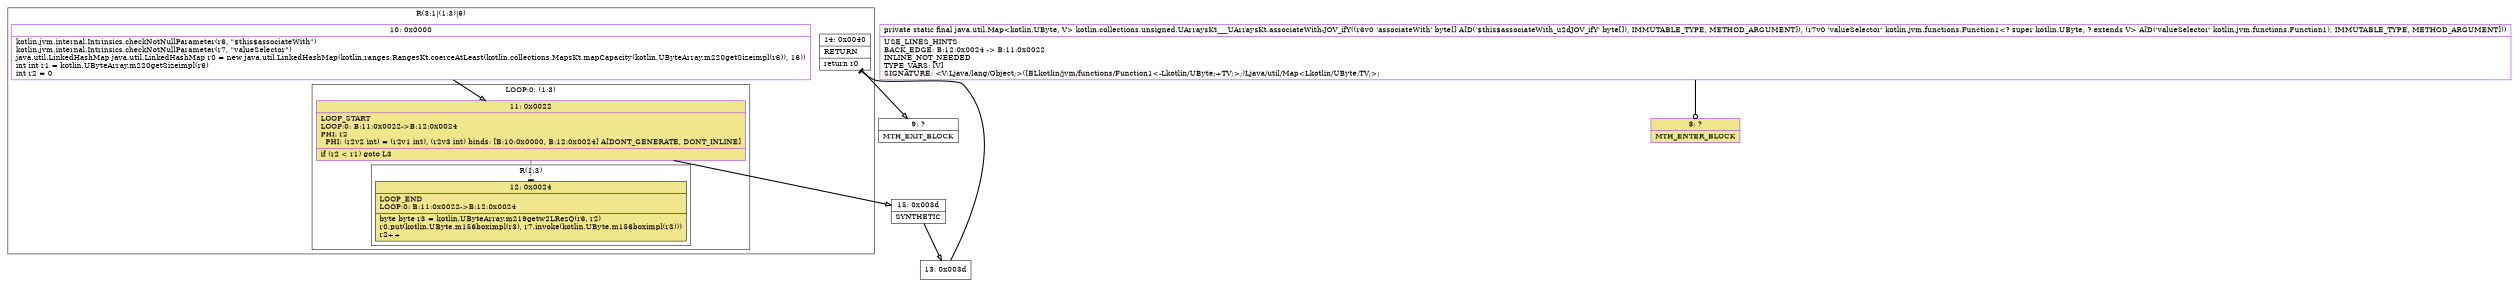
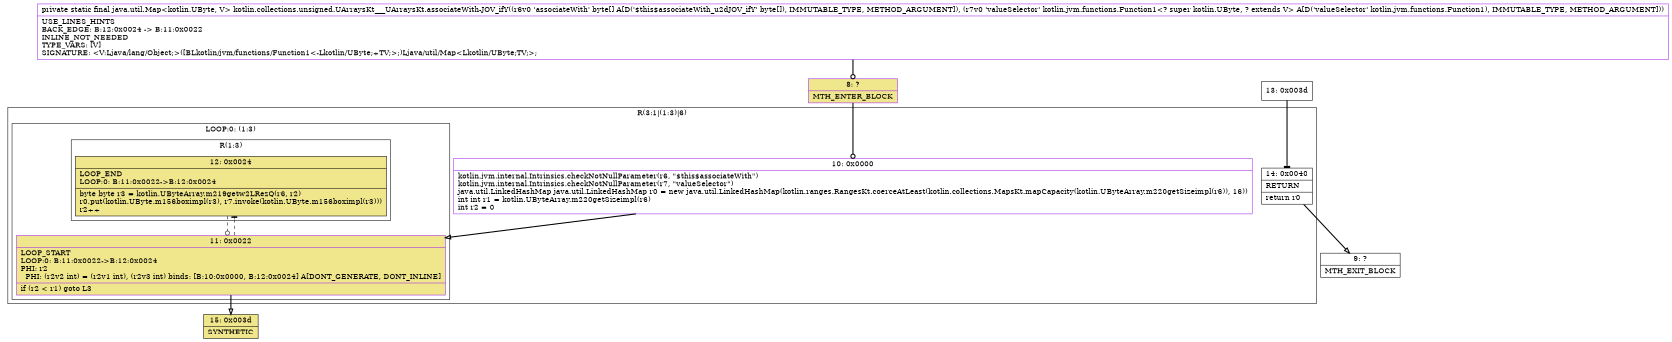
edge "8: ?" -> "10: 0x0000": added
node "15: 0x003d": fillcolor white -> khaki
edge "12: 0x0024" -> "11: 0x0022": added
edge "15: 0x003d" -> "13: 0x003d": removed
